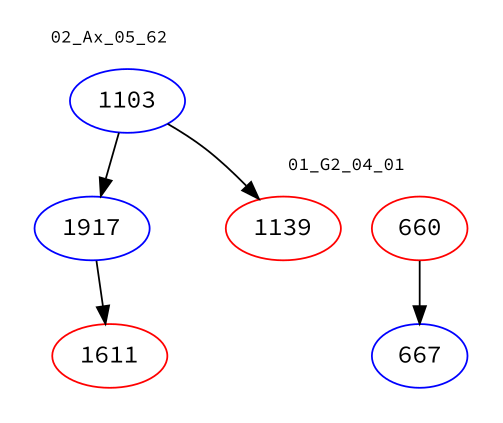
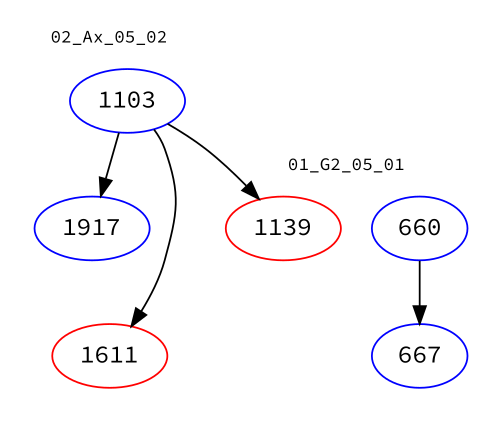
cluster "02_Ax_05_62": label "02_Ax_05_62" -> "02_Ax_05_02"
cluster "01_G2_04_01": label "01_G2_04_01" -> "01_G2_05_01"
node "660": color red -> blue
edge "1917" -> "1611": now "1103" -> "1611"
